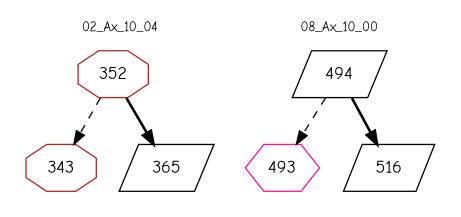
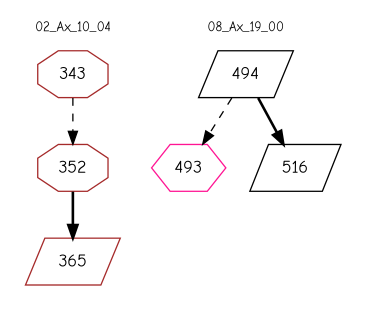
cluster "08_Ax_10_00": label "08_Ax_10_00" -> "08_Ax_19_00"
edge "352" -> "343": reversed
node "365": color black -> brown
